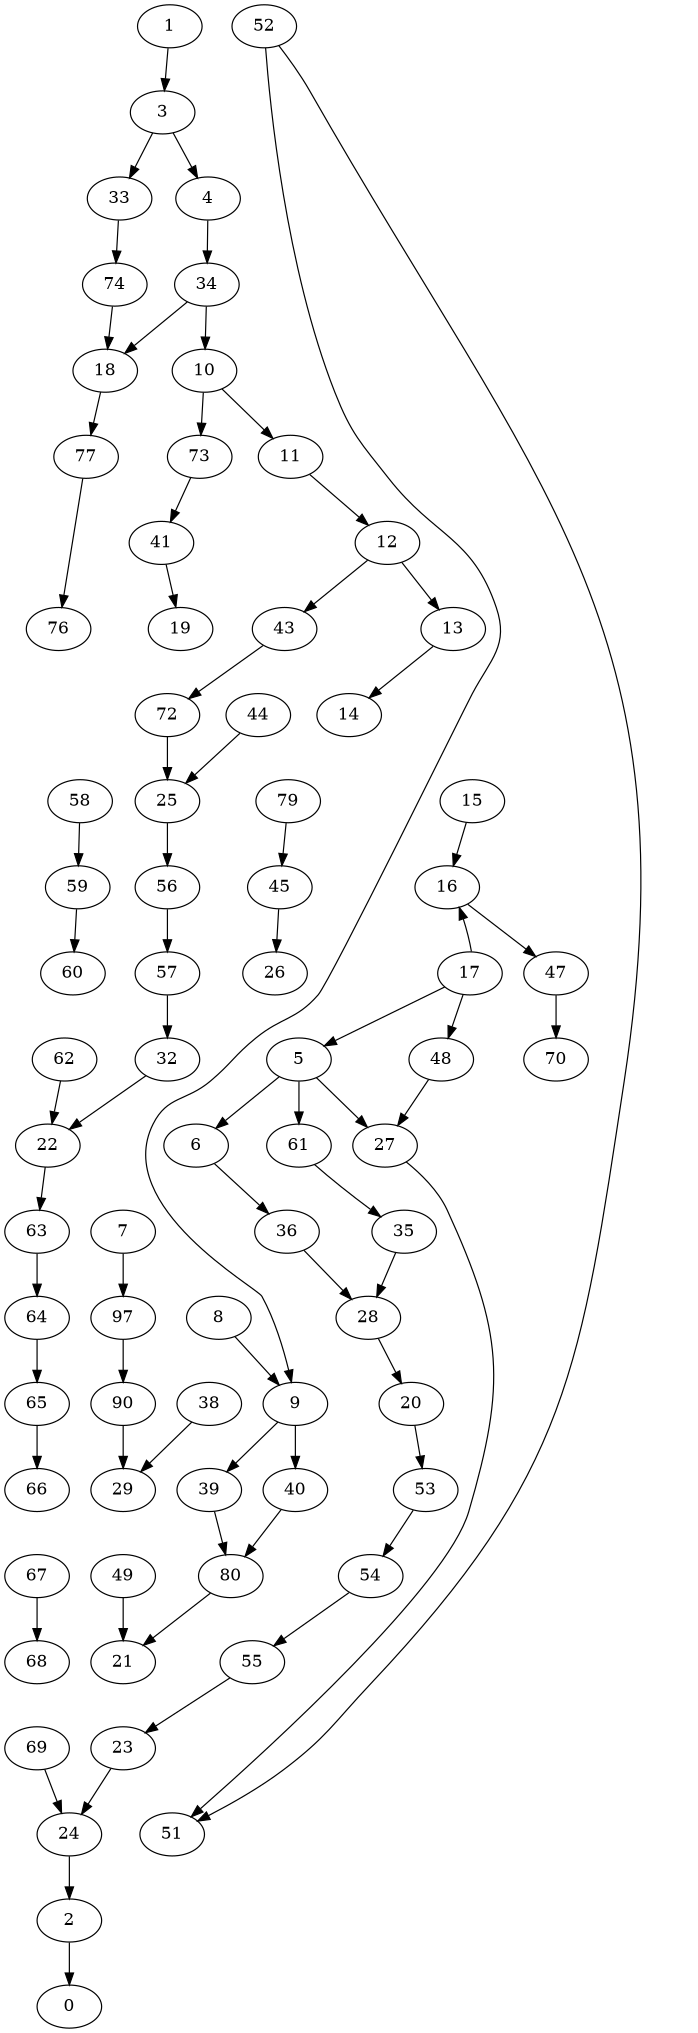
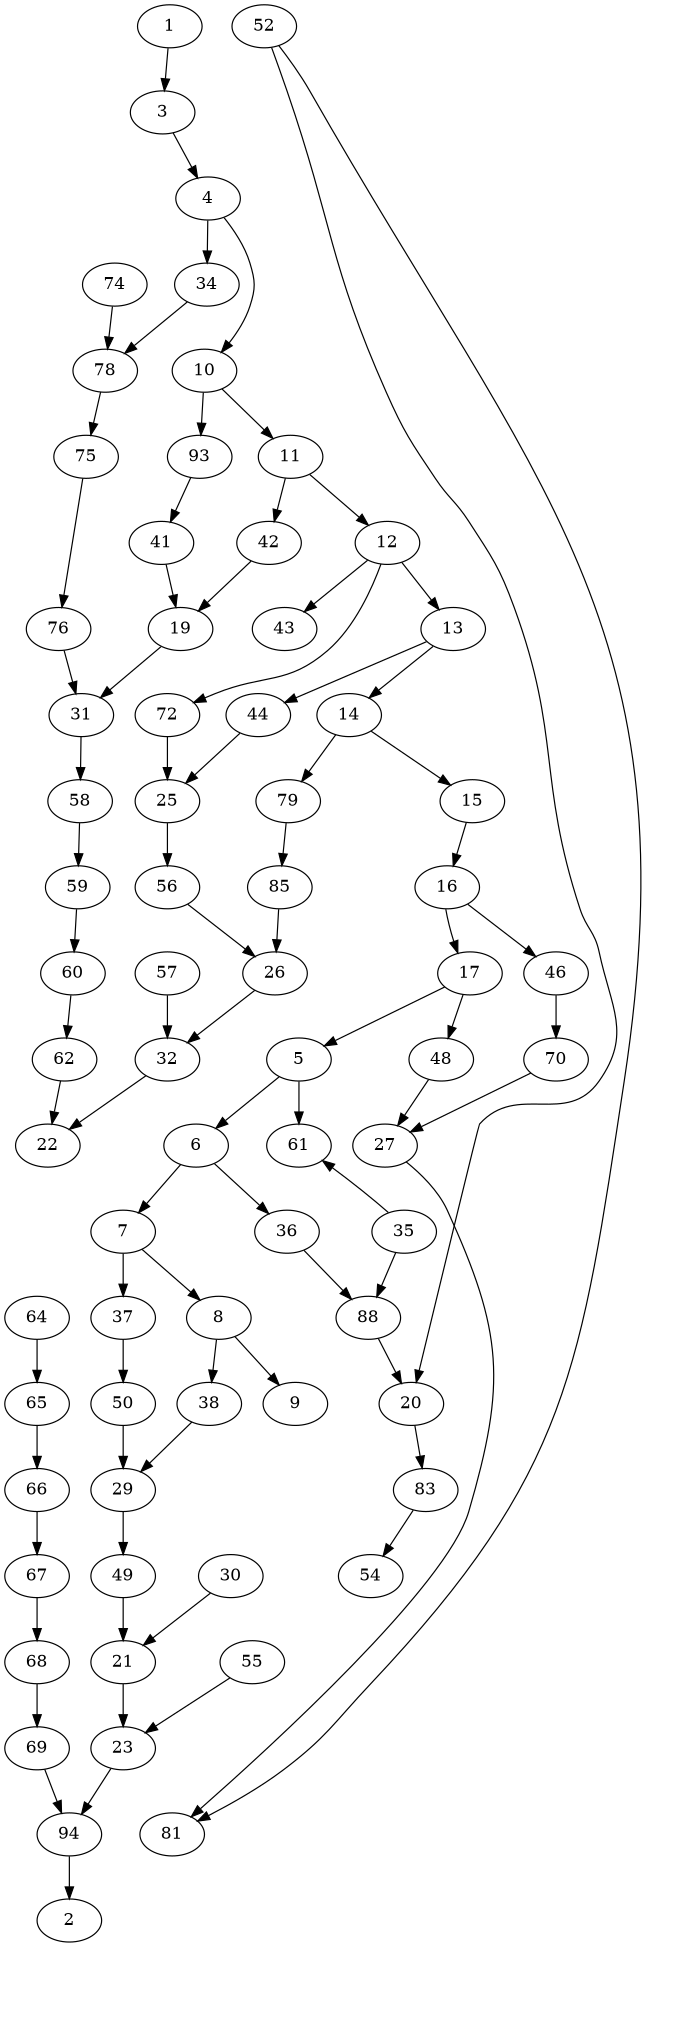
node "33": removed
edge "34" -> "10": now "4" -> "10"
node "18": label "18" -> "78"
node "77": label "77" -> "75"
node "73": label "73" -> "93"
node "42": added
edge "43" -> "72": now "12" -> "72"
edge "13" -> "44": added
node "31": added
edge "52" -> "9": now "52" -> "20"
edge "14" -> "79": added
edge "14" -> "15": added
node "45": label "45" -> "85"
edge "56" -> "57": now "56" -> "26"
edge "17" -> "16": reversed
node "47": label "47" -> "46"
edge "60" -> "62": added
edge "26" -> "32": added
edge "5" -> "27": now "70" -> "27"
edge "6" -> "7": added
edge "61" -> "35": reversed
node "63": removed
edge "7" -> "8": added
node "97": label "97" -> "37"
node "28": label "28" -> "88"
edge "8" -> "38": added
node "90": label "90" -> "50"
node "39": removed
node "40": removed
node "53": label "53" -> "83"
edge "66" -> "67": added
edge "29" -> "49": added
node "80": label "80" -> "30"
edge "54" -> "55": removed
edge "68" -> "69": added
edge "21" -> "23": added
node "24": label "24" -> "94"
node "51": label "51" -> "81"
node "0": removed
